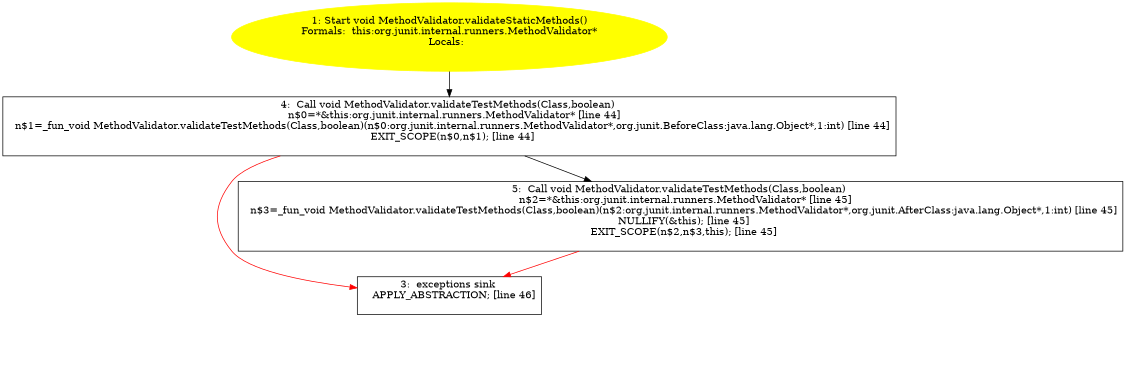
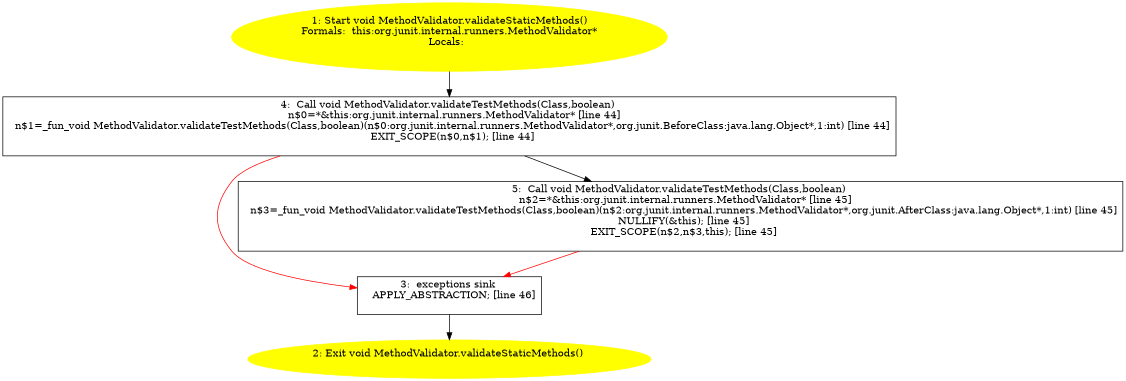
node "2: Exit void MethodValidator.validateStaticMethods()": added
